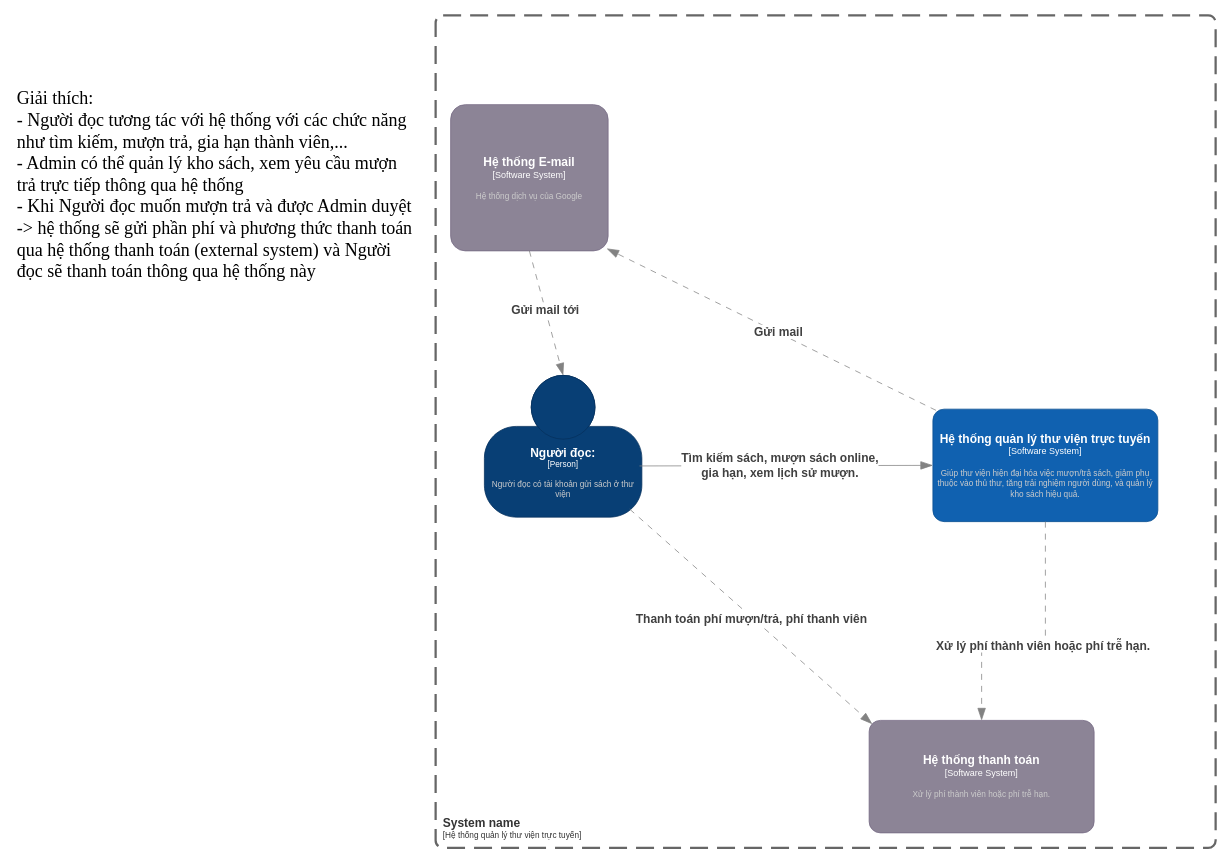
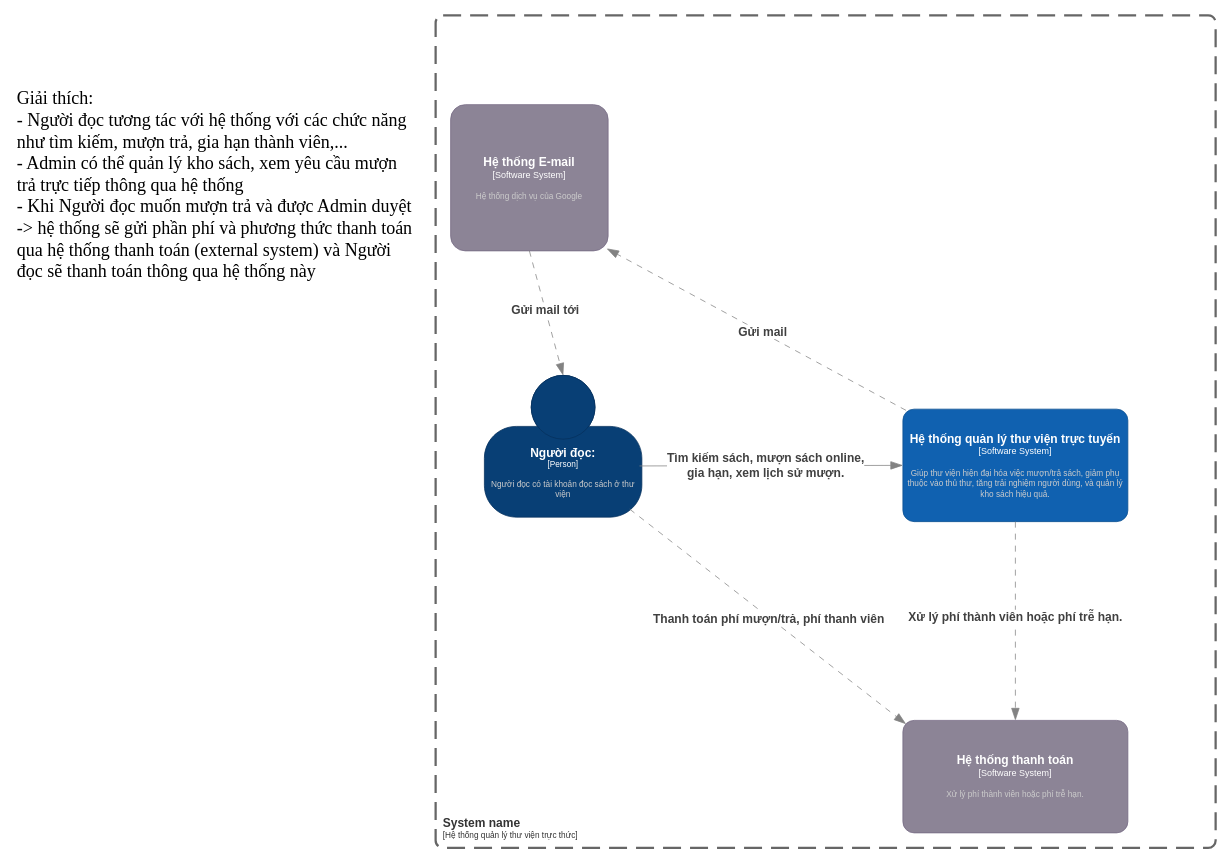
node "Hệ thống quản lý thư viện trực tuyến [Software System] Giúp thư viện hiện đại hóa việc mượn/trả sách, giảm phụ thuộc vào thủ thư, tăng trải nghiệm người dùng, và quản lý kho sách hiệu quả.": moved (1045, 465) -> (1015, 465)
node "Người đọc: [Person] Người đọc có tài khoản gửi sách ở thư viện": label "Người đọc: [Person] Người đọc có tài khoản gửi sách ở thư viện" -> "Người đọc: [Person] Người đọc có tài khoản đọc sách ở thư viện"
node "Hệ thống thanh toán [Software System] Xử lý phí thành viên hoặc phí trễ hạn.": moved (981, 777) -> (1015, 777)
node "System name [Hệ thống quản lý thư viện trực tuyến]": label "System name [Hệ thống quản lý thư viện trực tuyến]" -> "System name [Hệ thống quản lý thư viện trực thức]"
